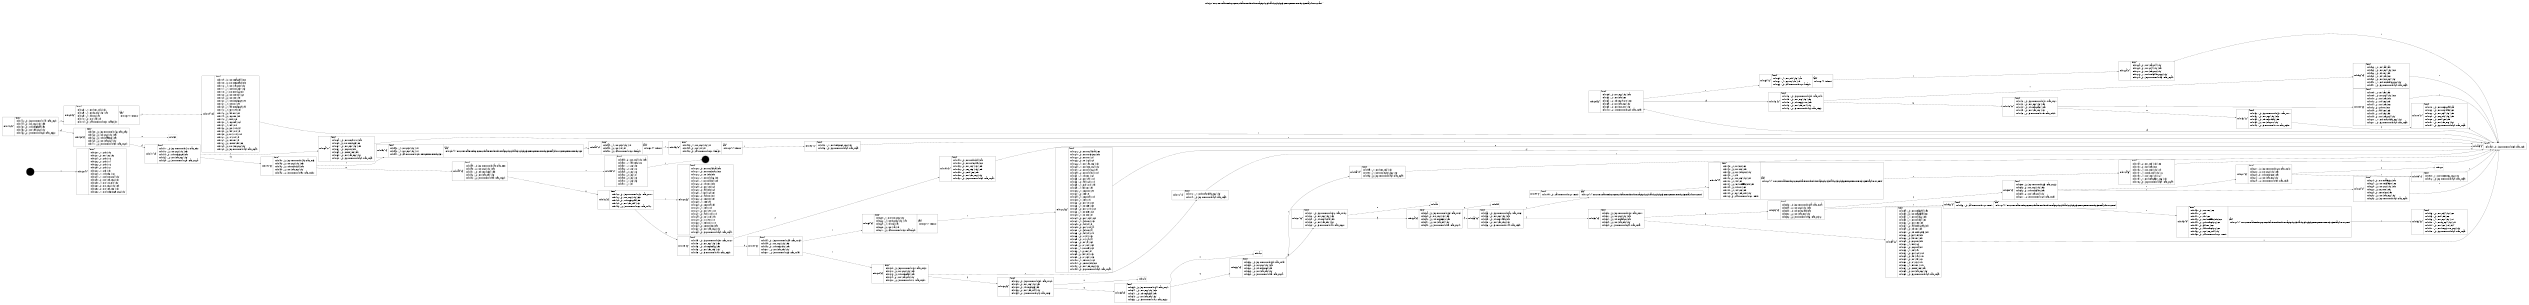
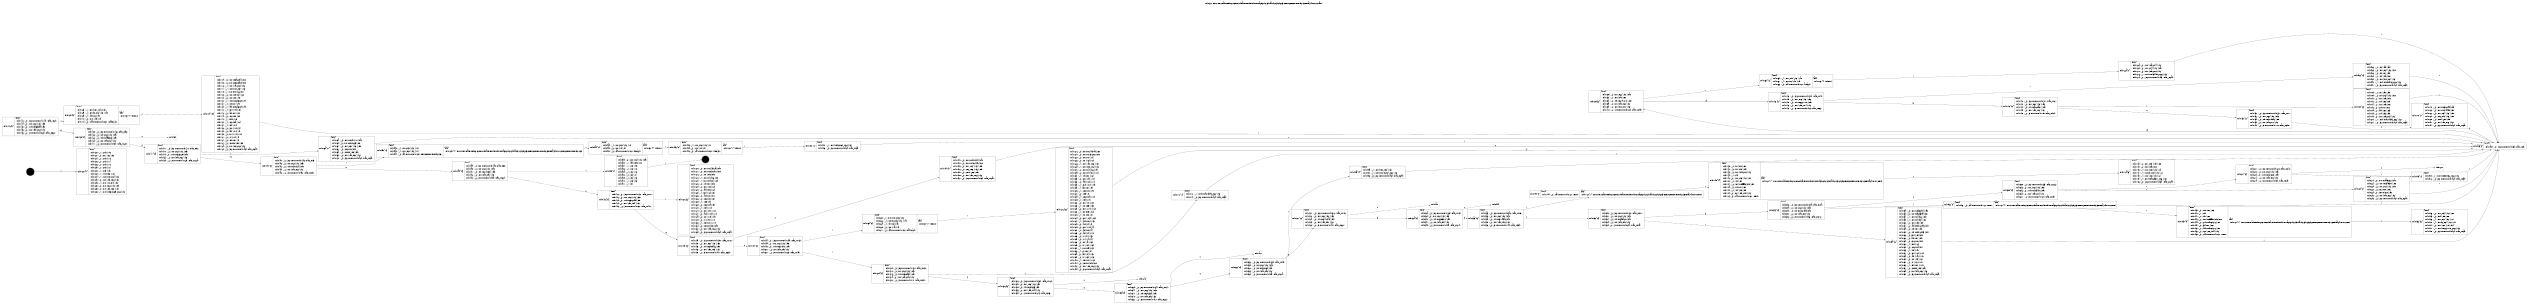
edge "0x4017ca [33]" -> "0x401a69 [5]": now "0x401936 [5]" -> "0x401a69 [5]"
